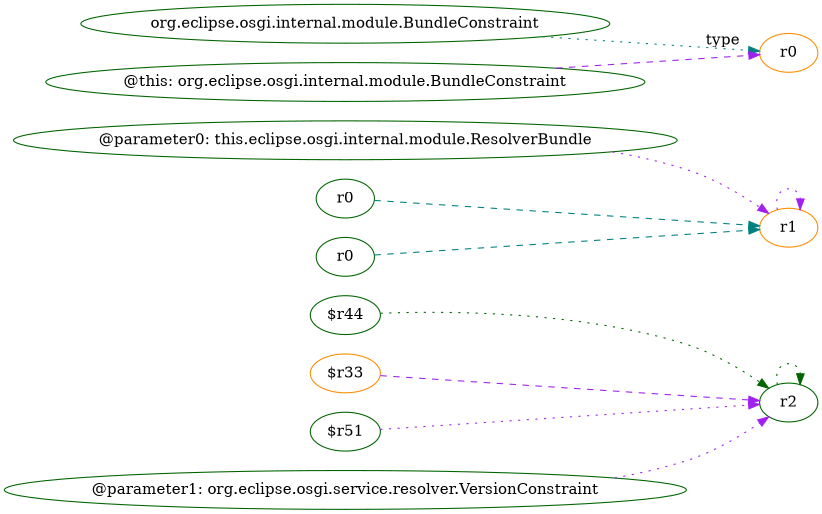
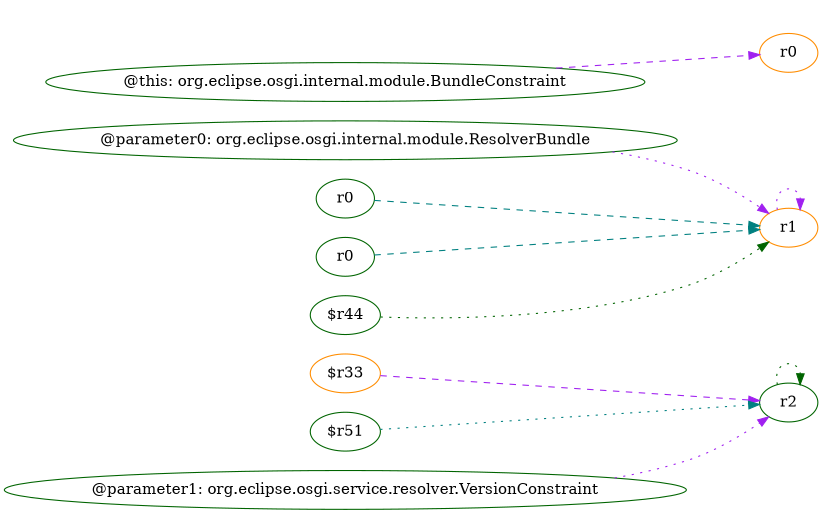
node "org.eclipse.osgi.internal.module.BundleConstraint": removed
node "@parameter0: this.eclipse.osgi.internal.module.ResolverBundle": label "@parameter0: this.eclipse.osgi.internal.module.ResolverBundle" -> "@parameter0: org.eclipse.osgi.internal.module.ResolverBundle"
edge "$r44" -> "r2": now "$r44" -> "r1"
edge "$r51" -> "r2": color purple -> teal
